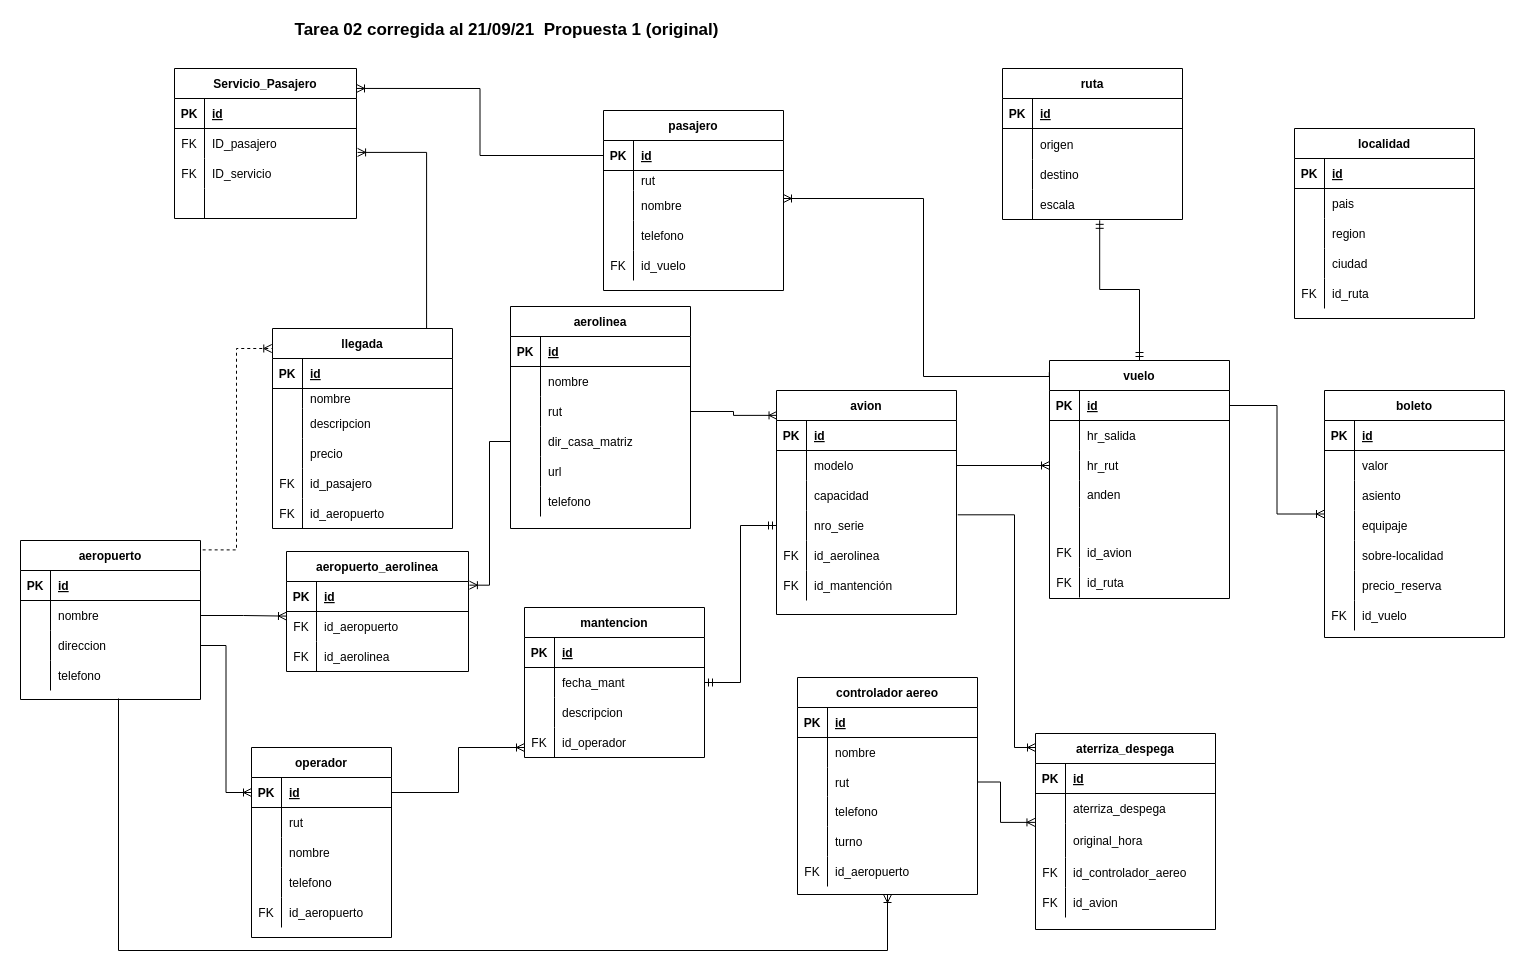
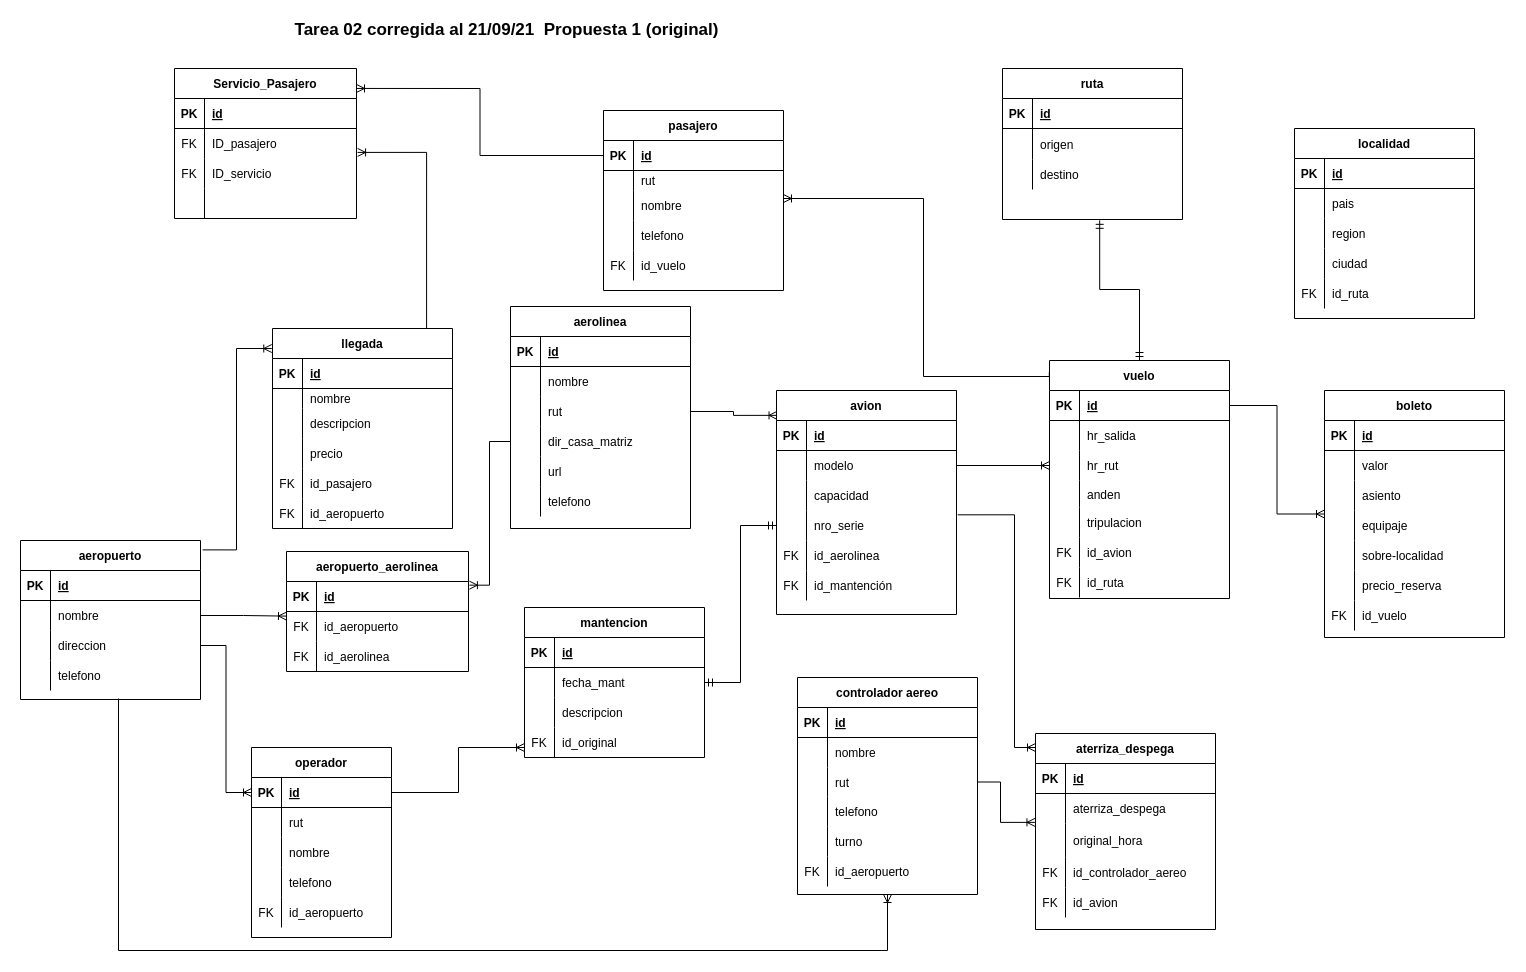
node "escala": removed
edge "aeropuerto" -> "llegada": style dashed -> solid
node "tripulacion": added
node "id_operador": label "id_operador" -> "id_original"
